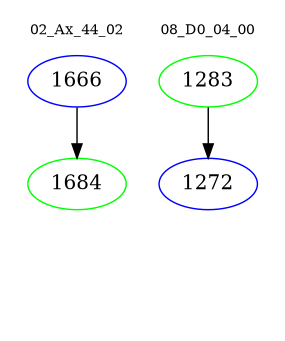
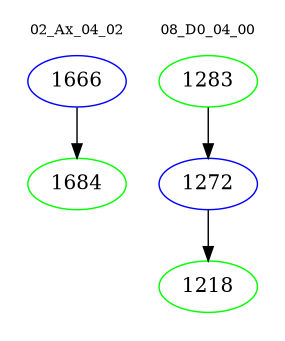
cluster "02_Ax_44_02": label "02_Ax_44_02" -> "02_Ax_04_02"
node "1218": added
